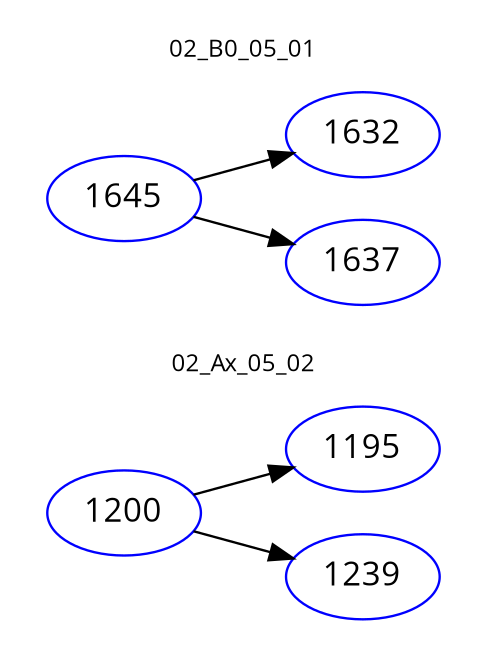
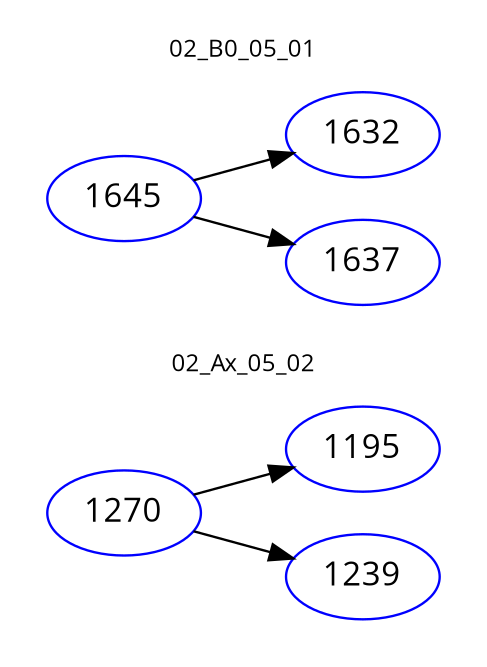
node "1200": label "1200" -> "1270"
